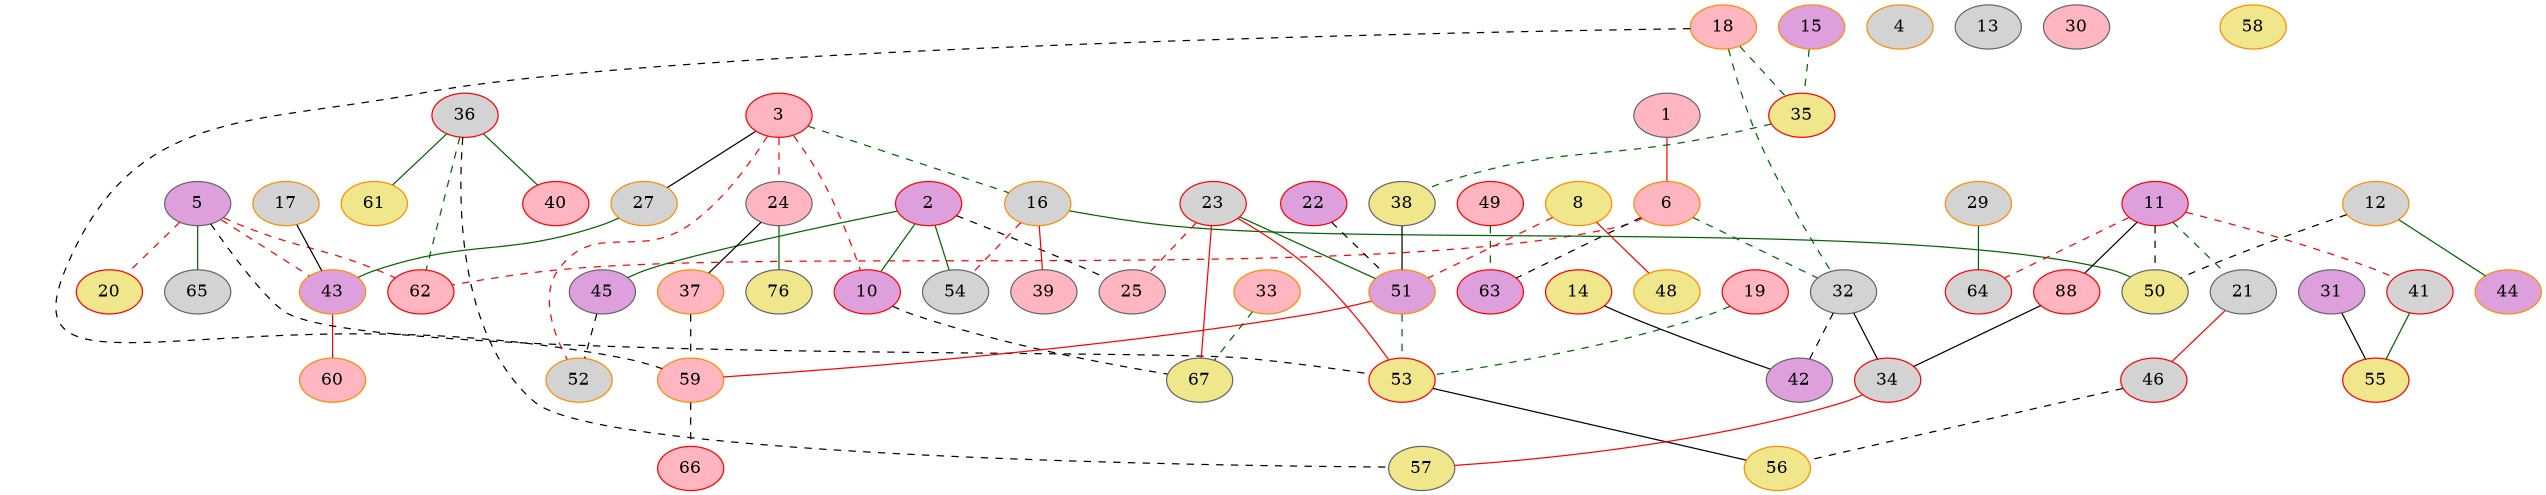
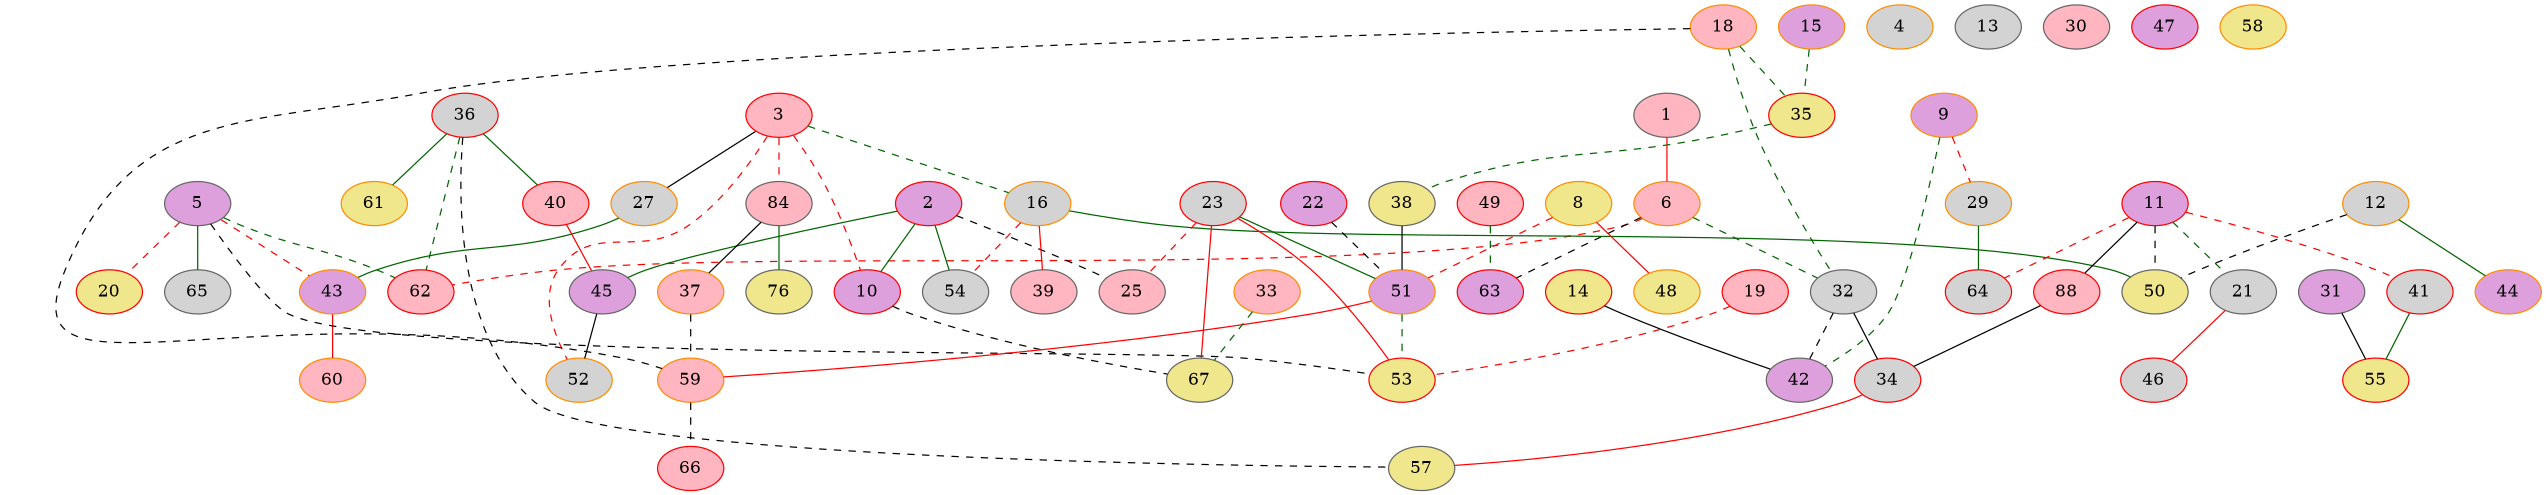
node "47": added
node "9": added
node "17": removed
node "24": label "24" -> "84"
edge "40" -- "45": added
edge "5" -- "62": color red -> darkgreen
edge "45" -- "52": style dashed -> solid
edge "19" -- "53": color darkgreen -> red
node "56": removed
